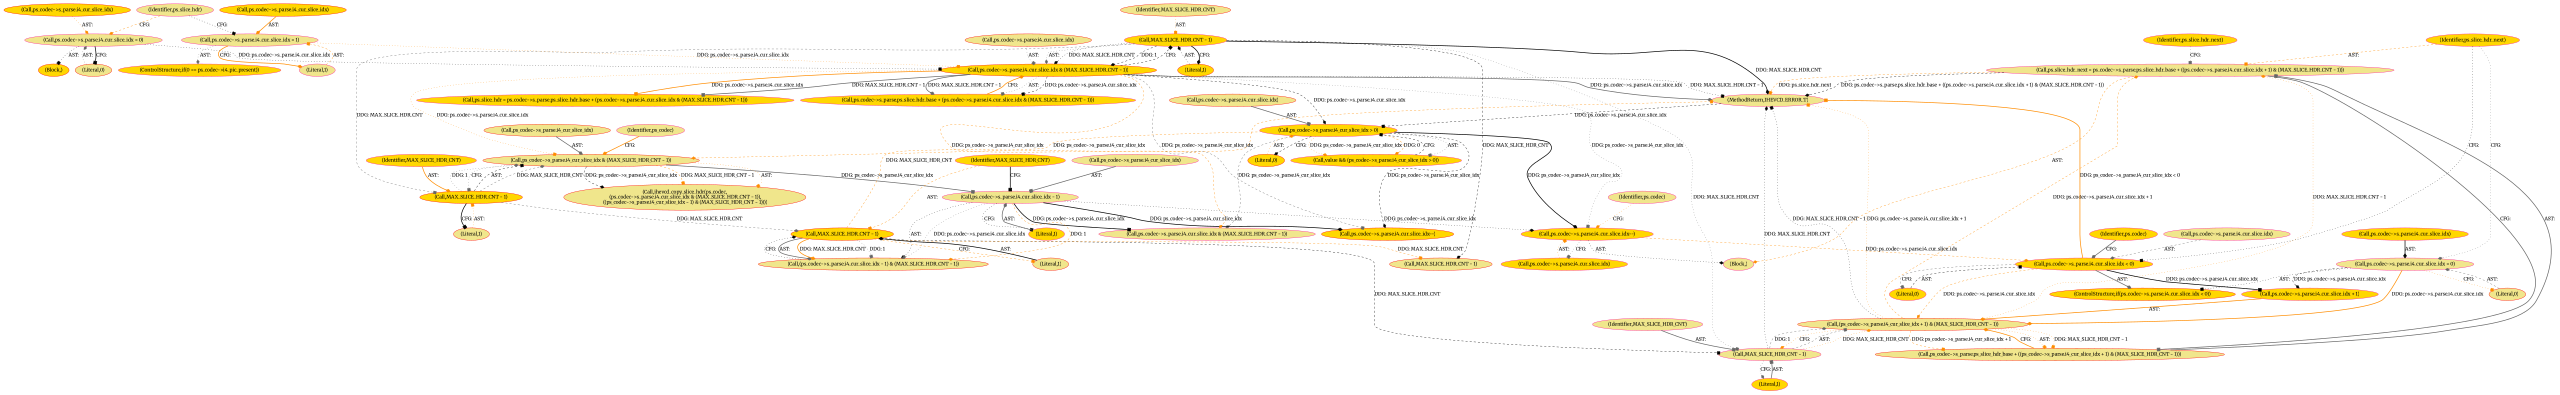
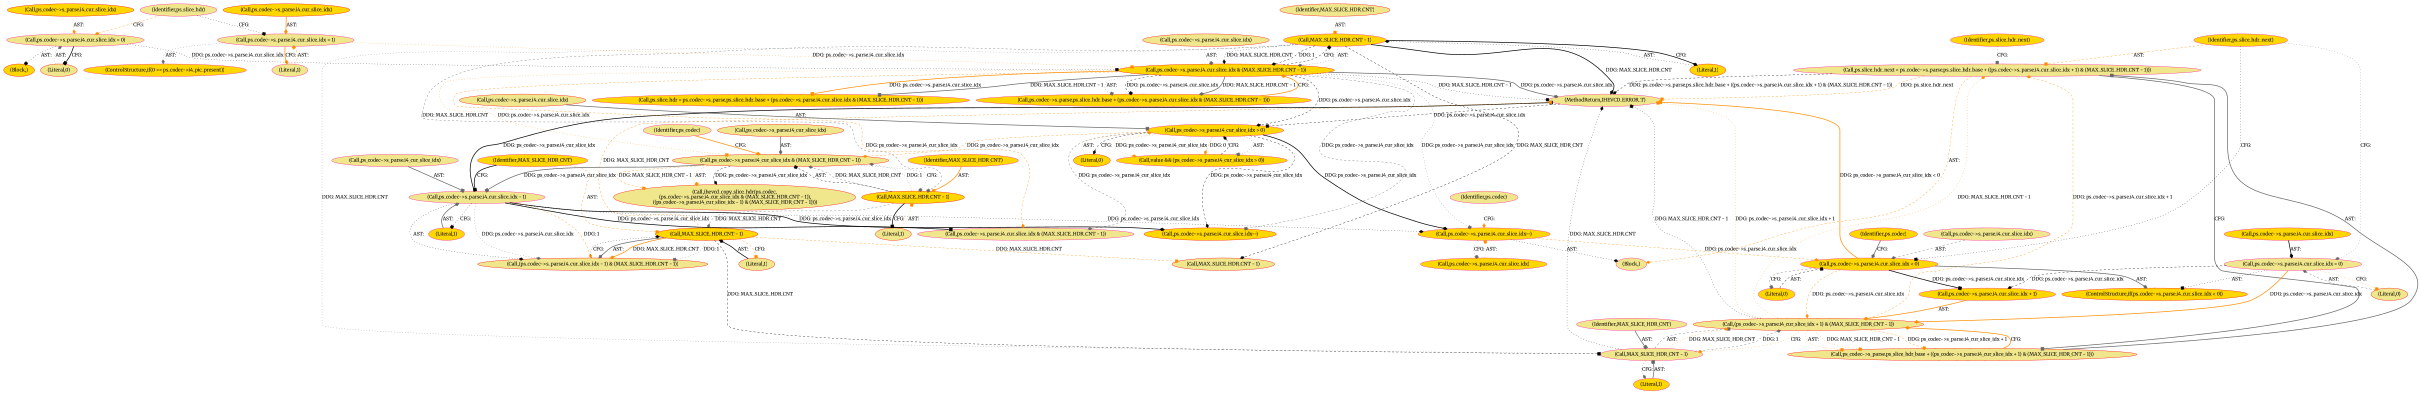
edge "(Call,ps_codec->s_parse.i4_cur_slice_idx - 1)" -> "(MethodReturn,IHEVCD_ERROR_T)": added, label "DDG: ps_codec->s_parse.i4_cur_slice_idx"
edge "(Call,value && (ps_codec->s_parse.i4_cur_slice_idx > 0))" -> "(Call,ps_codec->s_parse.i4_cur_slice_idx > 0)": arrowhead box -> diamond
